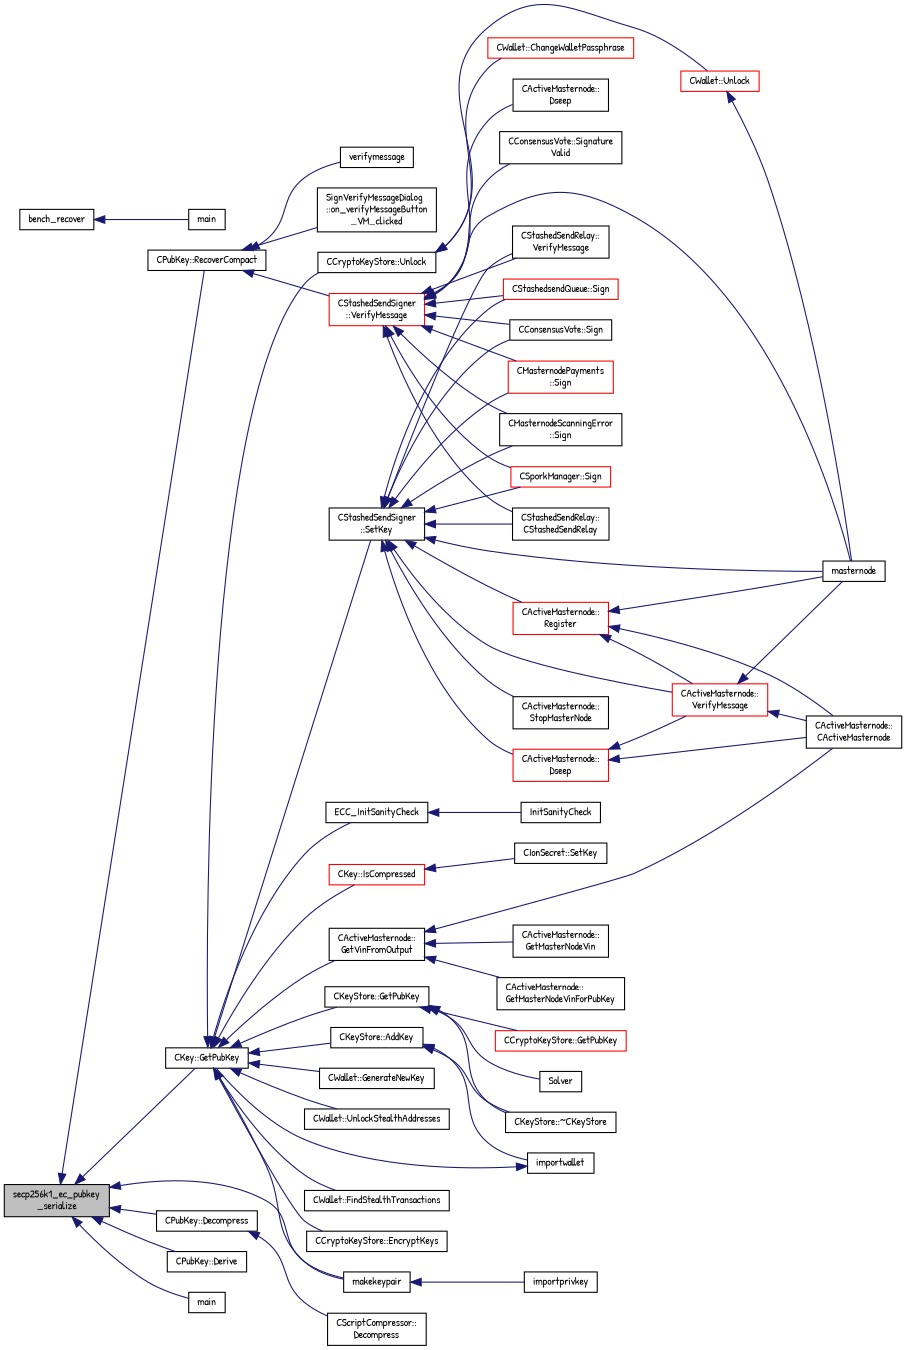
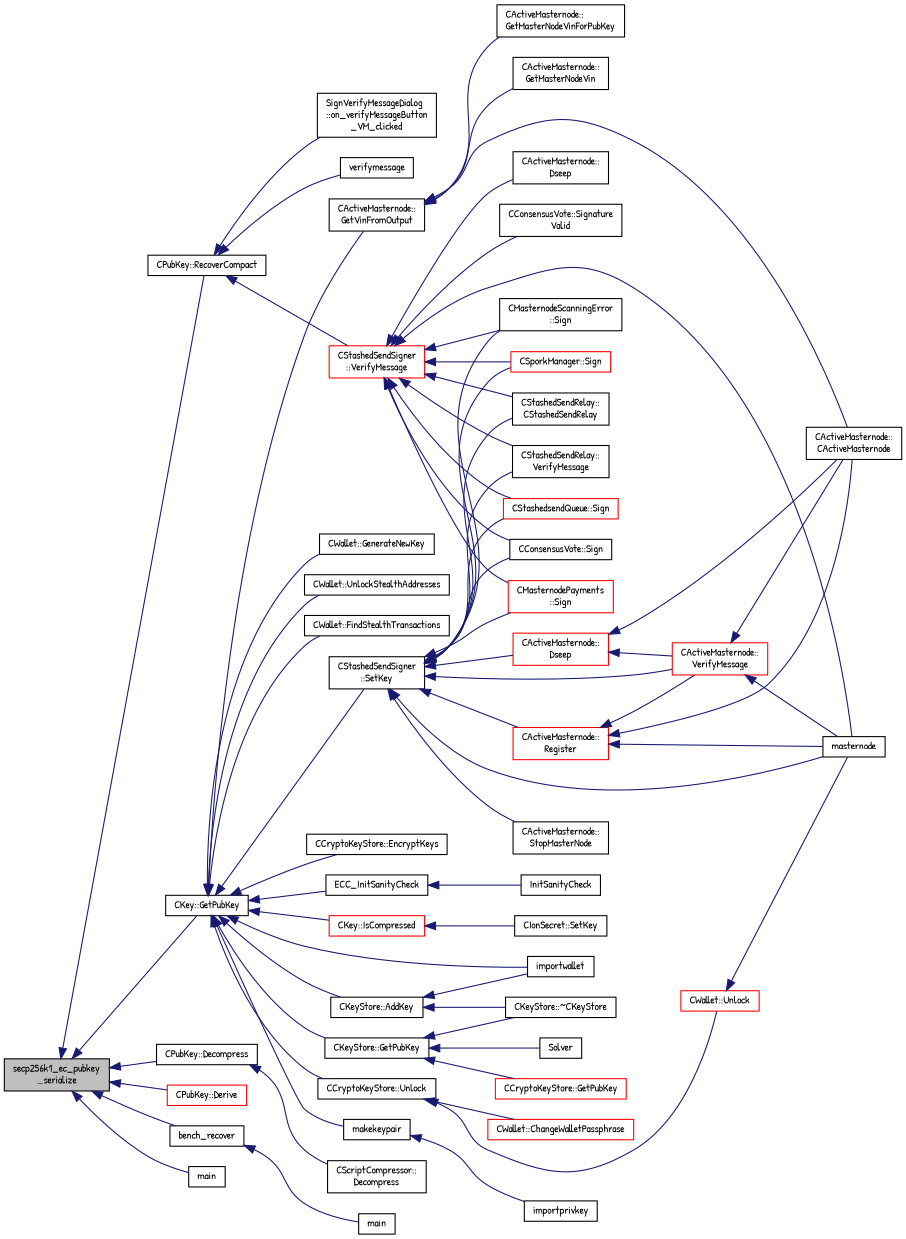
edge "CKey::GetPubKey" -> "importwallet": reversed
edge "makekeypair" -> "secp256k1_ec_pubkey _serialize": now "bench_recover" -> "secp256k1_ec_pubkey _serialize"
node "CPubKey::Derive": color black -> red
